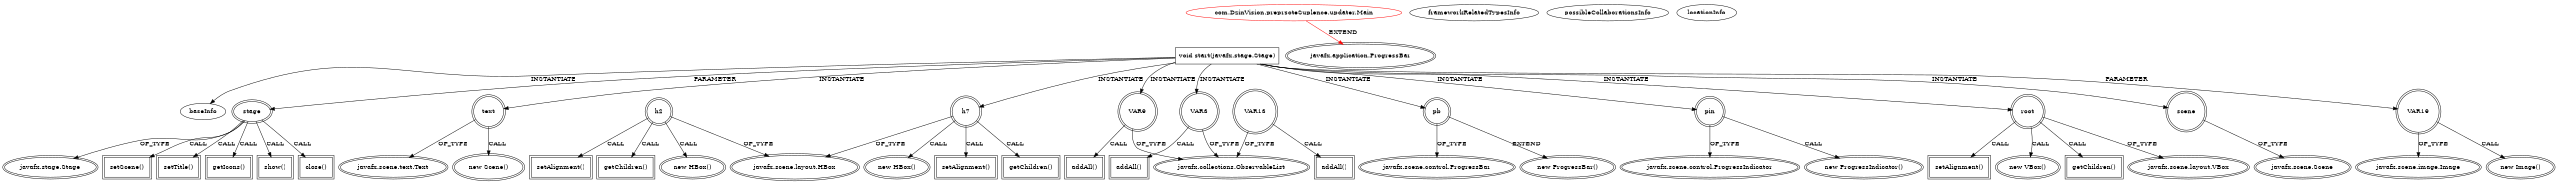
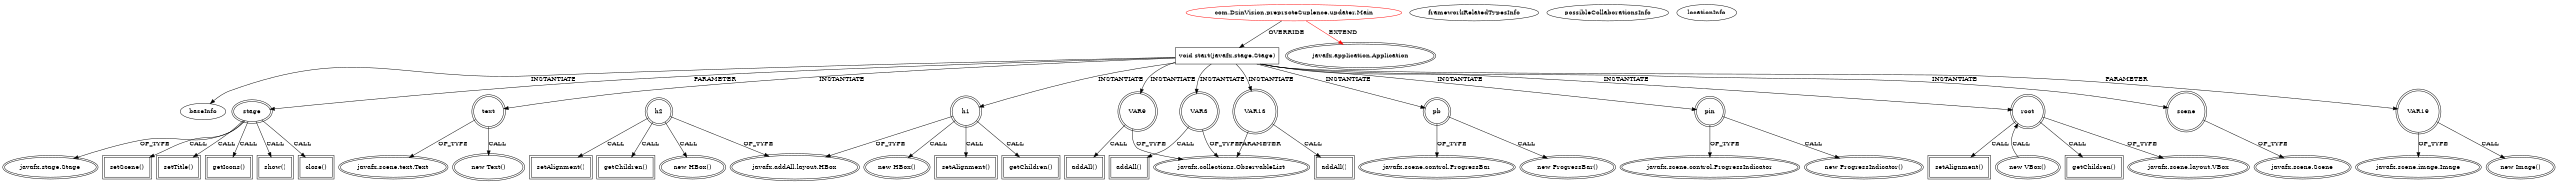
edge "com.DzinVision.preprsoteSuplence.updater.Main" -> "void start(javafx.stage.Stage)": added, label "OVERRIDE"
node "javafx.application.ProgressBar": label "javafx.application.ProgressBar" -> "javafx.application.Application"
edge "void start(javafx.stage.Stage)" -> "VAR13": added, label "INSTANTIATE"
node "h7": label "h7" -> "h1"
edge "root" -> "new VBox()": reversed
edge "VAR13" -> "javafx.collections.ObservableList": label "OF_TYPE" -> "PARAMETER"
edge "pb" -> "new ProgressBar()": label "EXTEND" -> "CALL"
node "new Scene()": label "new Scene()" -> "new Text()"
node "javafx.scene.layout.HBox": label "javafx.scene.layout.HBox" -> "javafx.addAll.layout.HBox"
